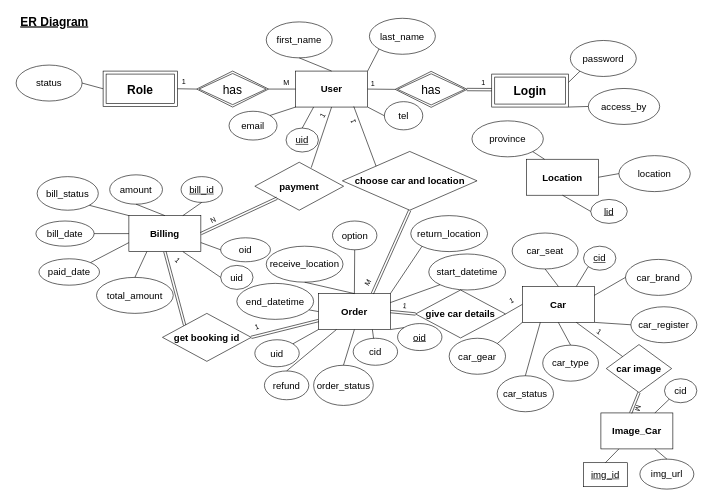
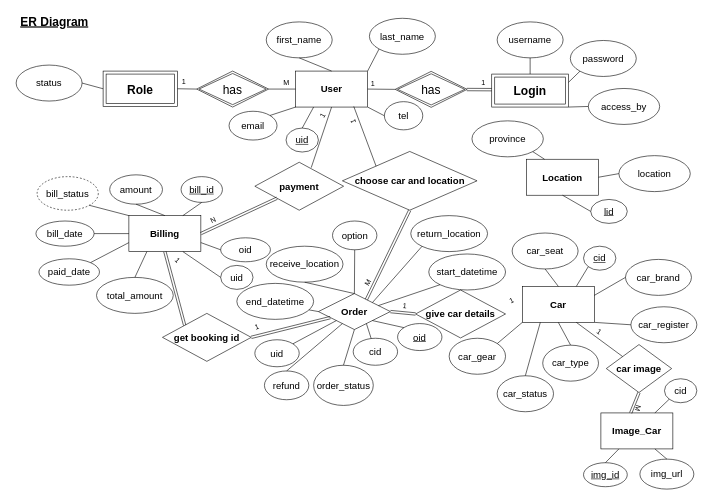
node "username": added
edge "username" -- "Login": added
node "bill_status": style solid -> dashed
edge "Car" -- "give car details": removed
node "Order": shape rectangle -> diamond
node "img_id": shape rectangle -> ellipse
